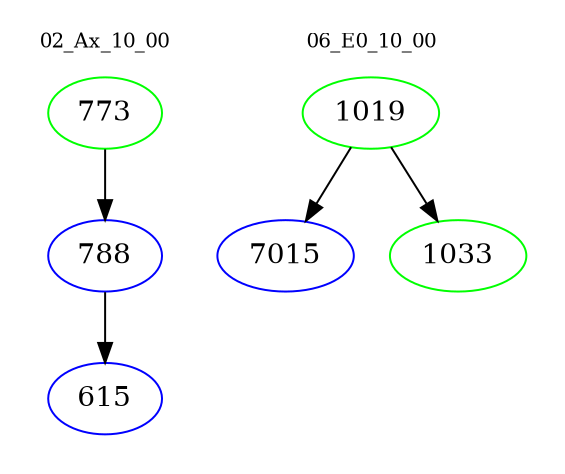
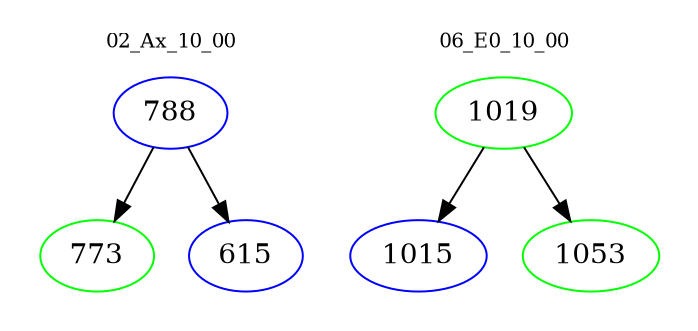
edge "773" -> "788": reversed
node "7015": label "7015" -> "1015"
node "1033": label "1033" -> "1053"
